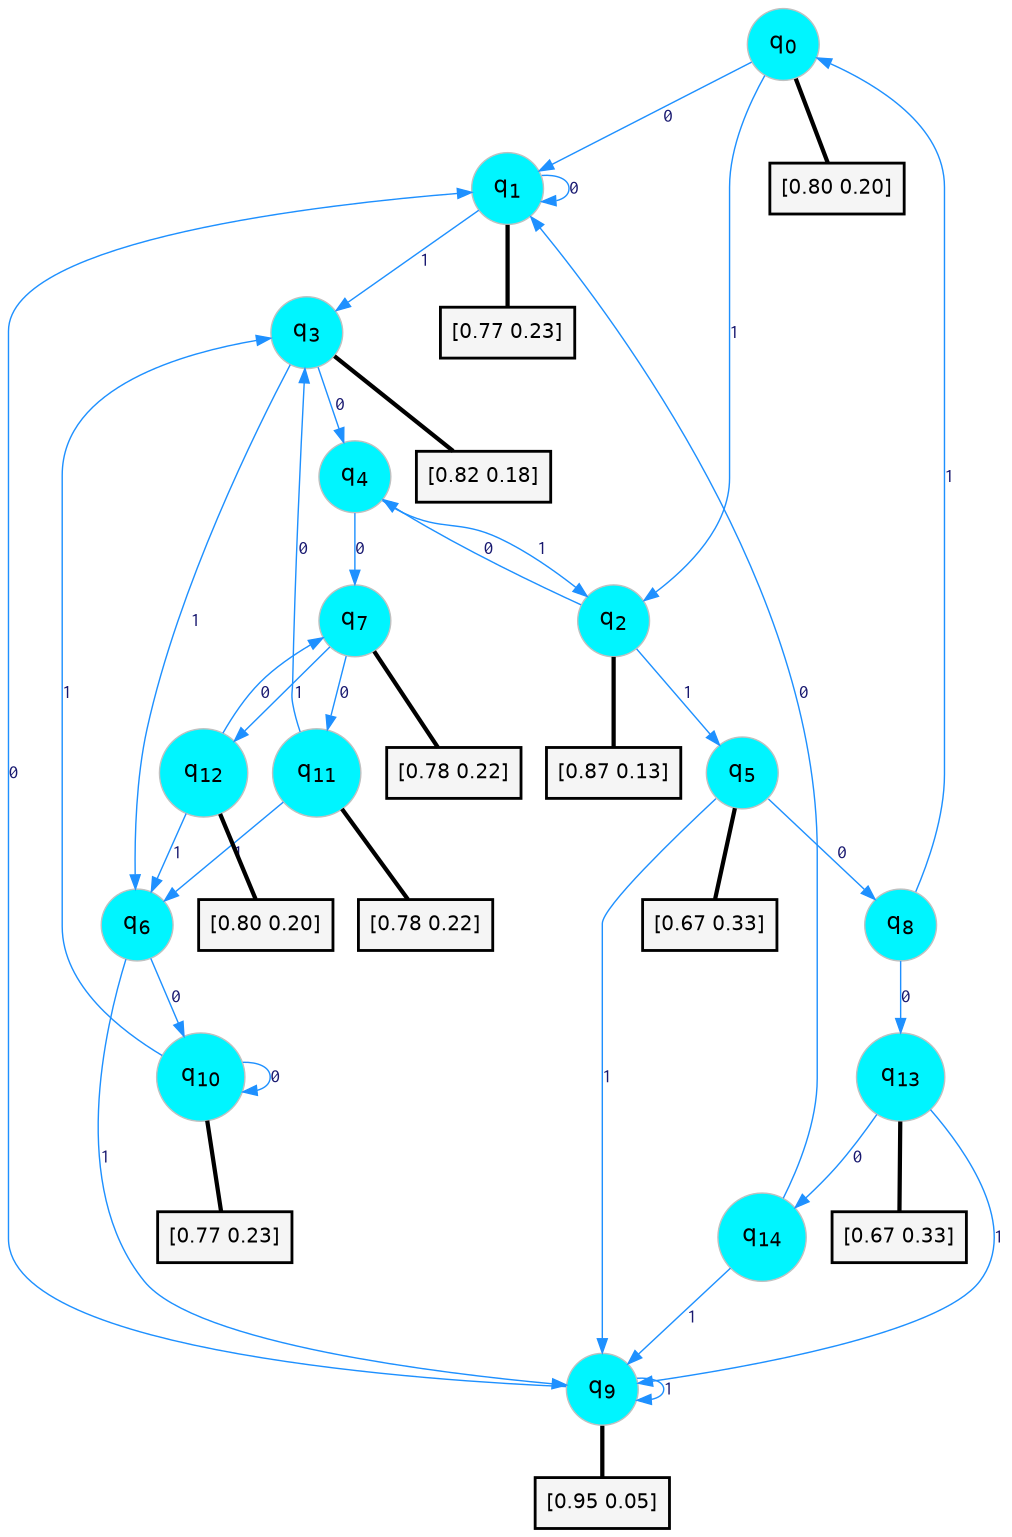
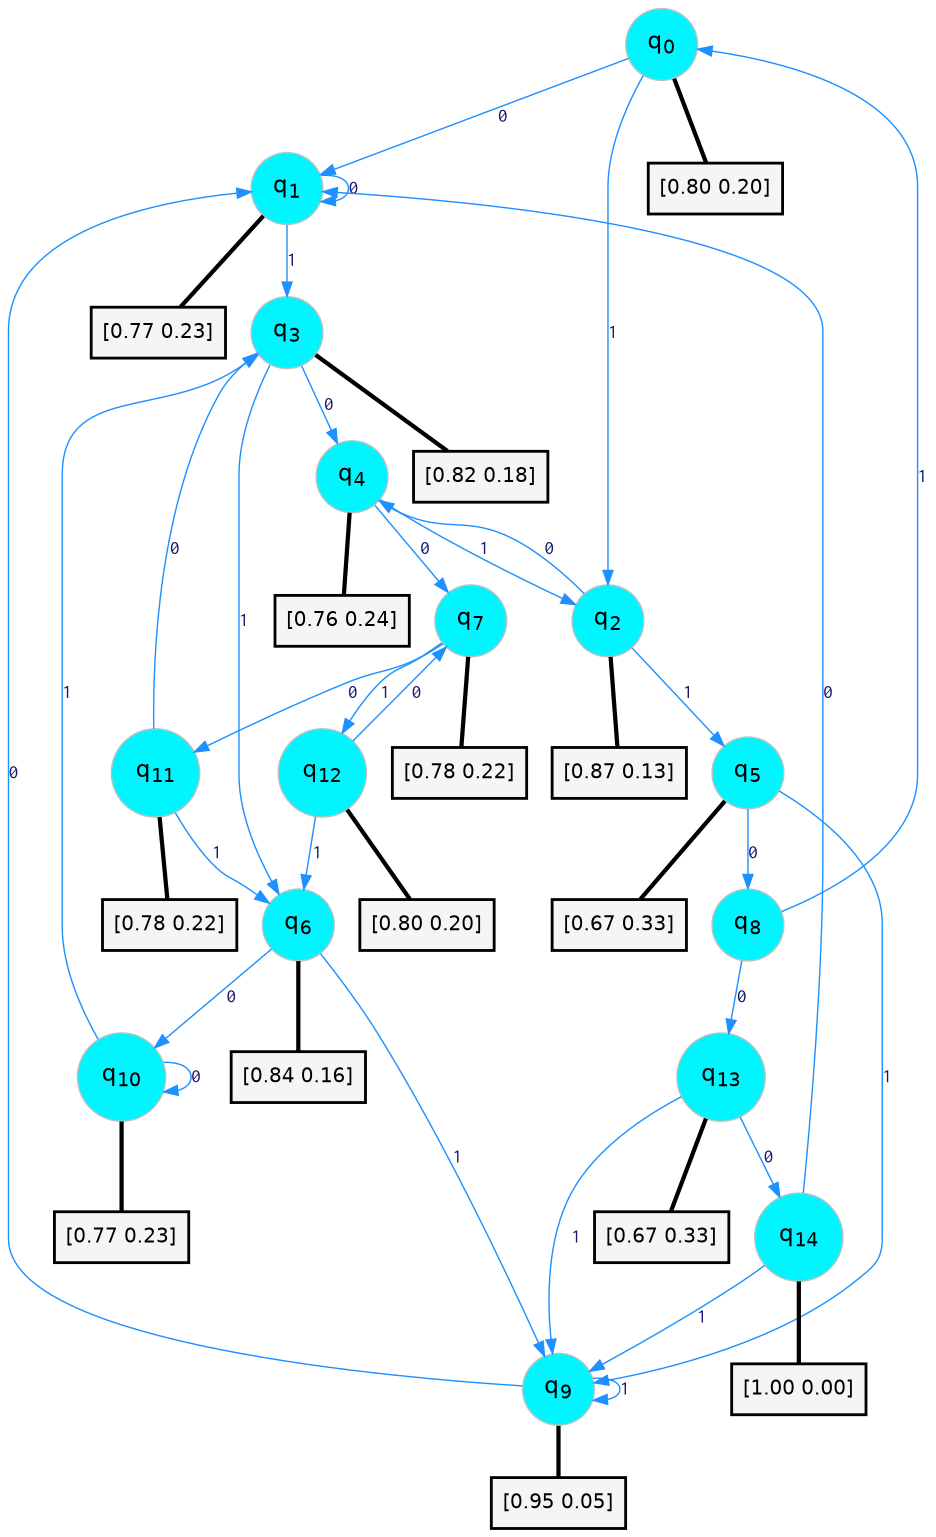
node "[0.76 0.24]": added
node "[0.84 0.16]": added
node "[1.00 0.00]": added
